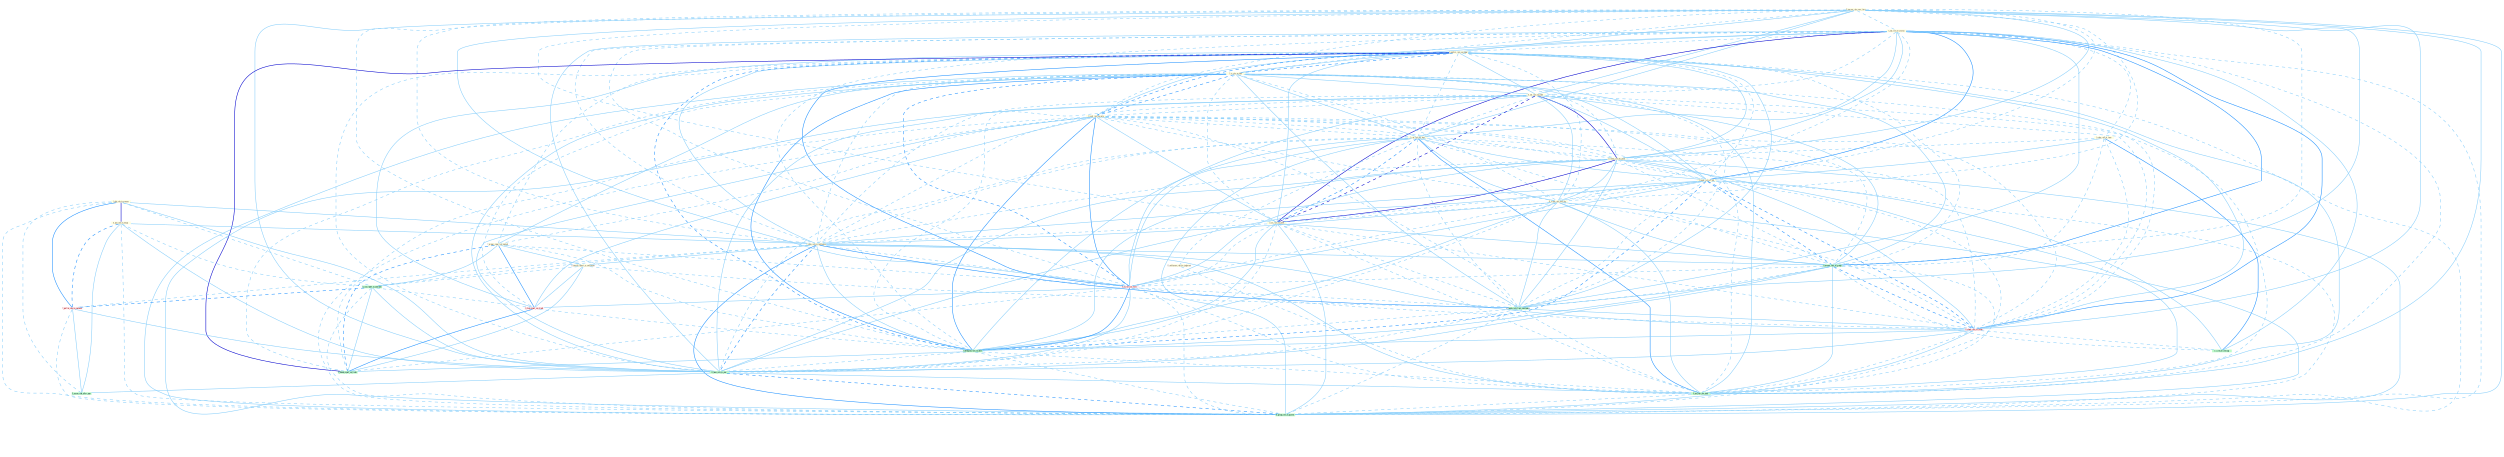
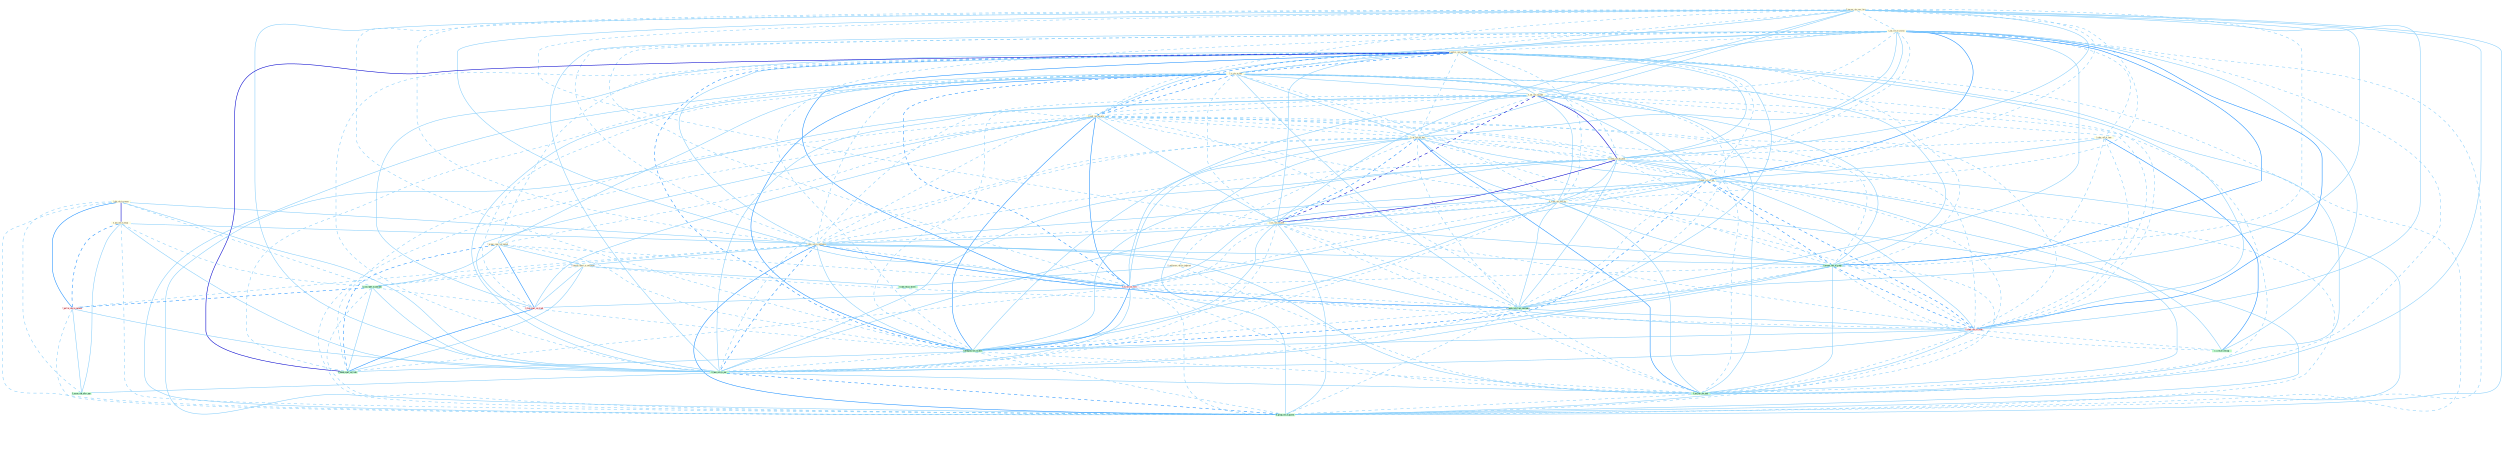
edge "1_plai_rate_of_increas" -- "0_rais_rate_by_point": color #0000cd -> #87cefa
node "0_hail_rule_as_victori": added
